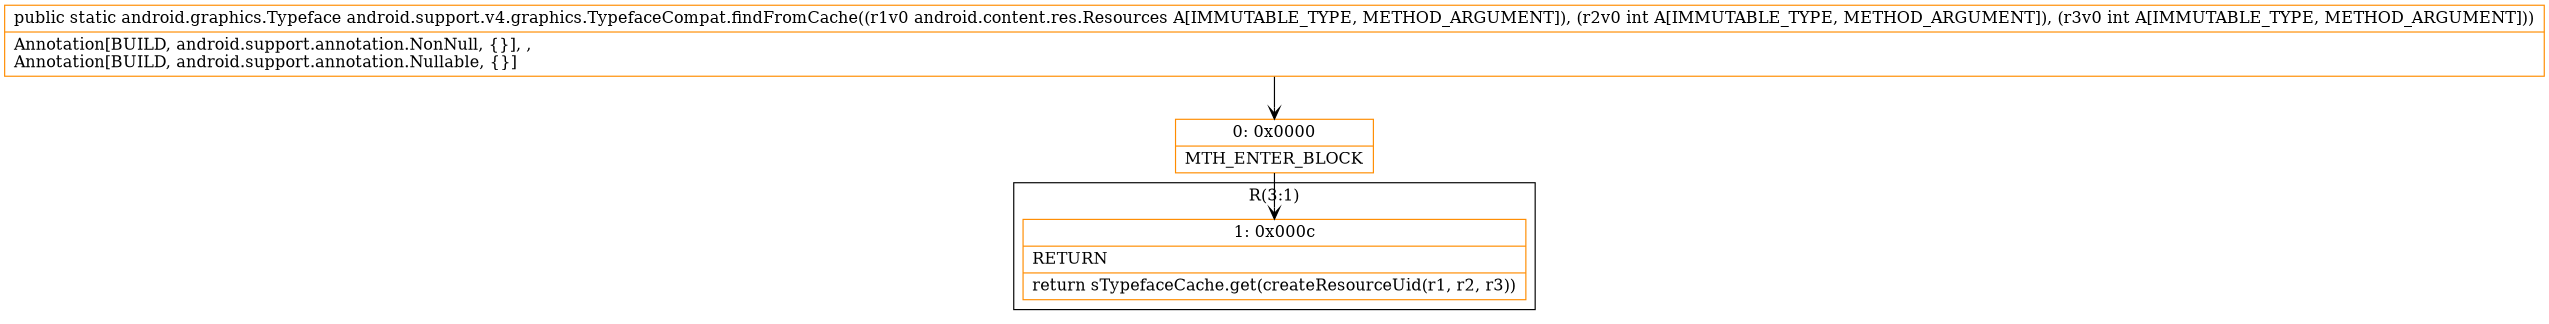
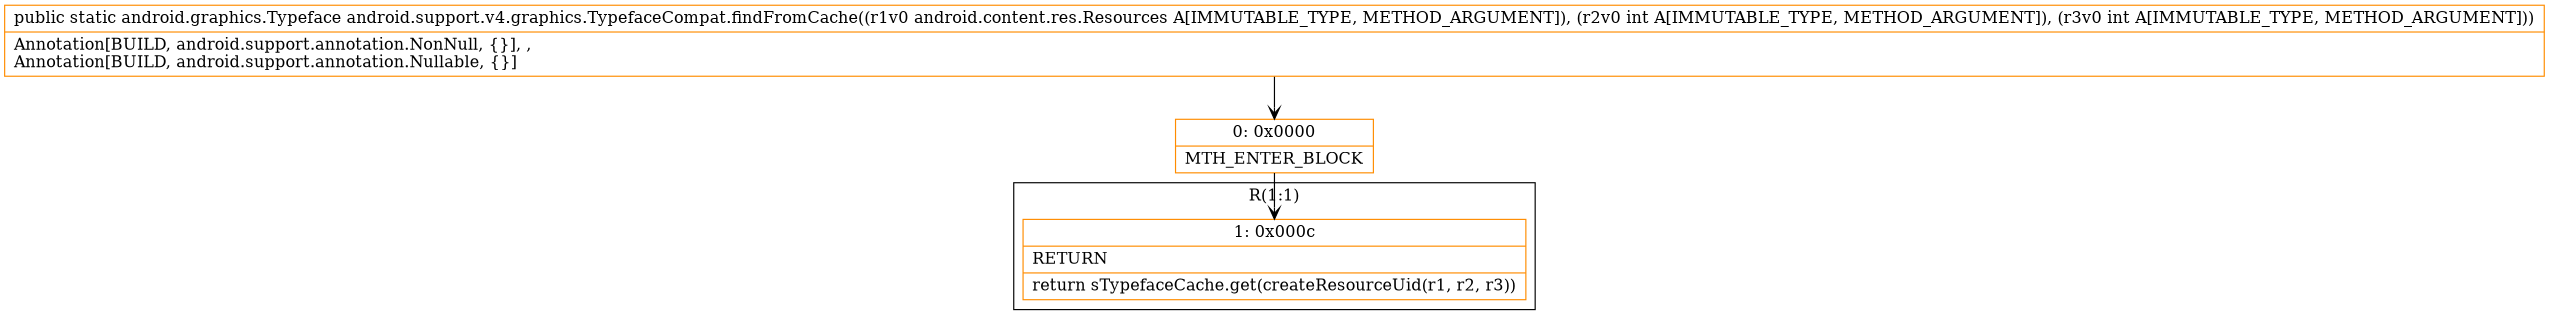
cluster "R(3:1)": label "R(3:1)" -> "R(1:1)"
